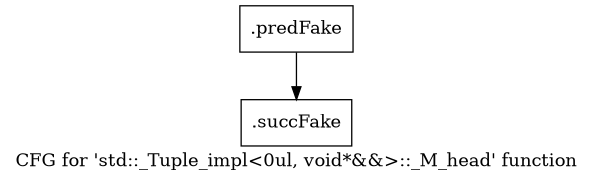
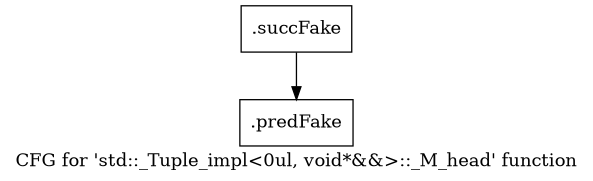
edge ".predFake" -> ".succFake": reversed
